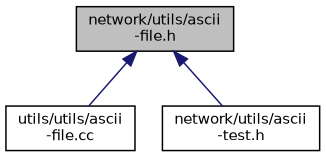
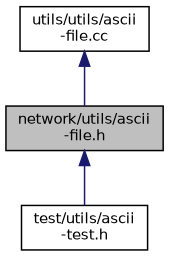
edge "utils/utils/ascii -file.cc" -> "network/utils/ascii -file.h": reversed
node "network/utils/ascii -test.h": label "network/utils/ascii -test.h" -> "test/utils/ascii -test.h"
